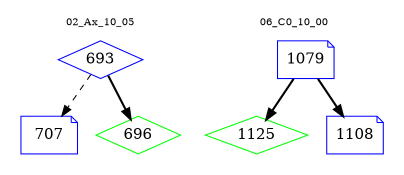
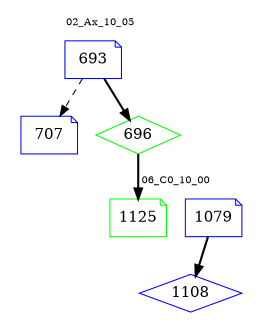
node "693": shape diamond -> note
edge "1079" -> "1125": now "696" -> "1125"
node "1125": shape diamond -> note
node "1108": shape note -> diamond
